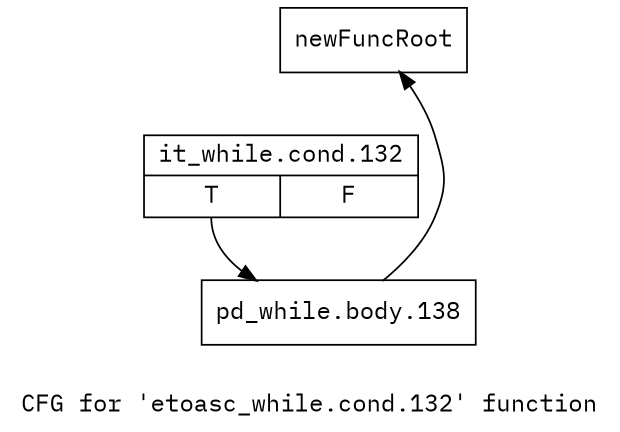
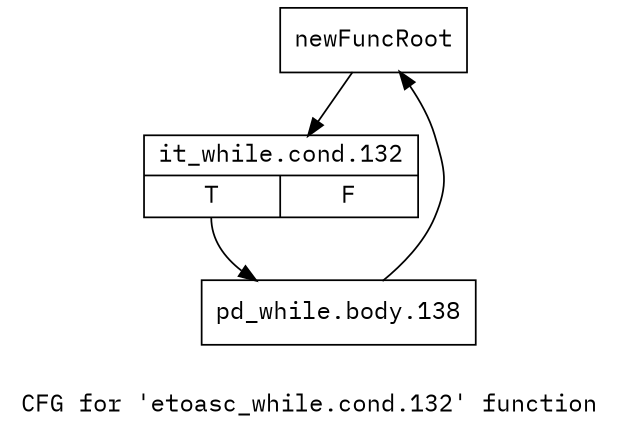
edge "newFuncRoot" -> "it_while.cond.132": added
